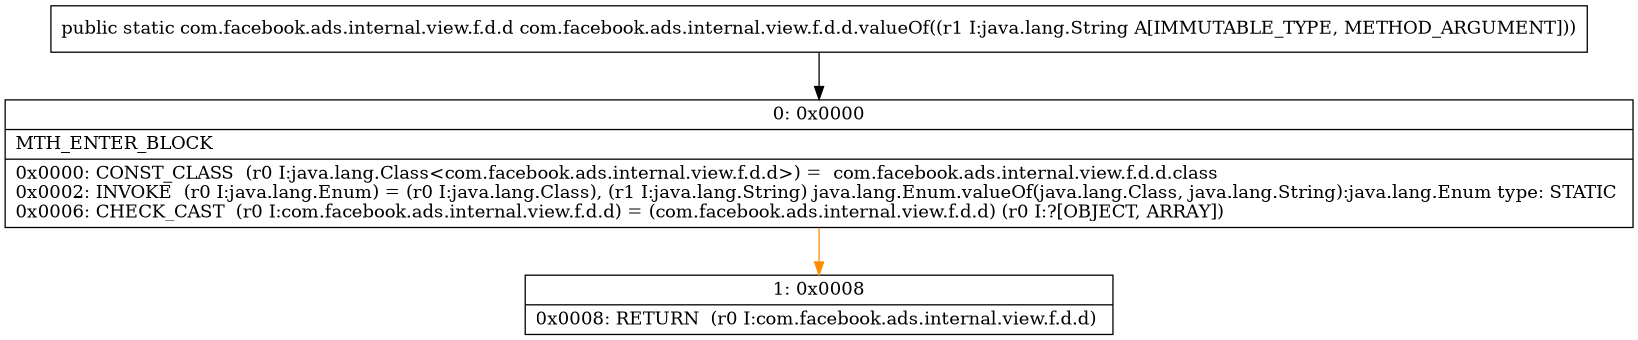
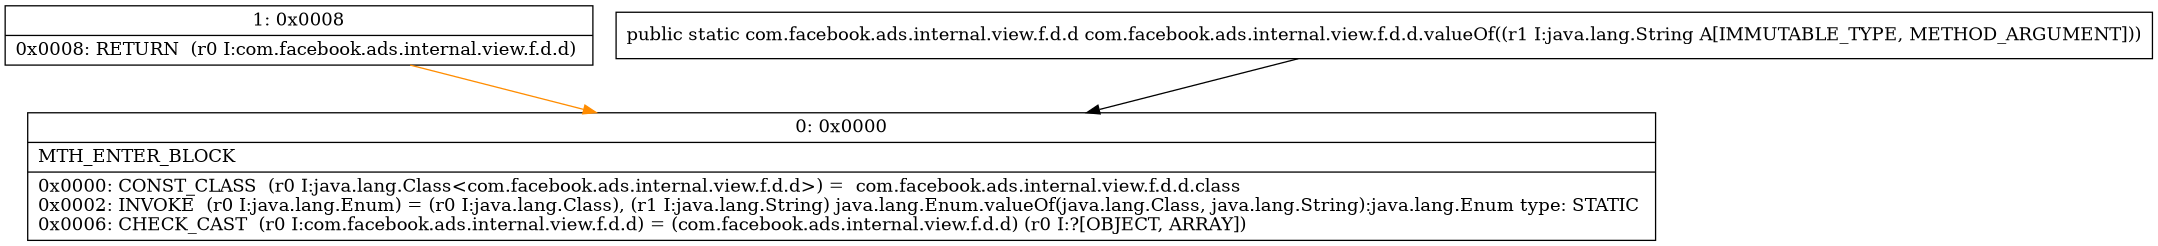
edge "0: 0x0000" -> "1: 0x0008": reversed
